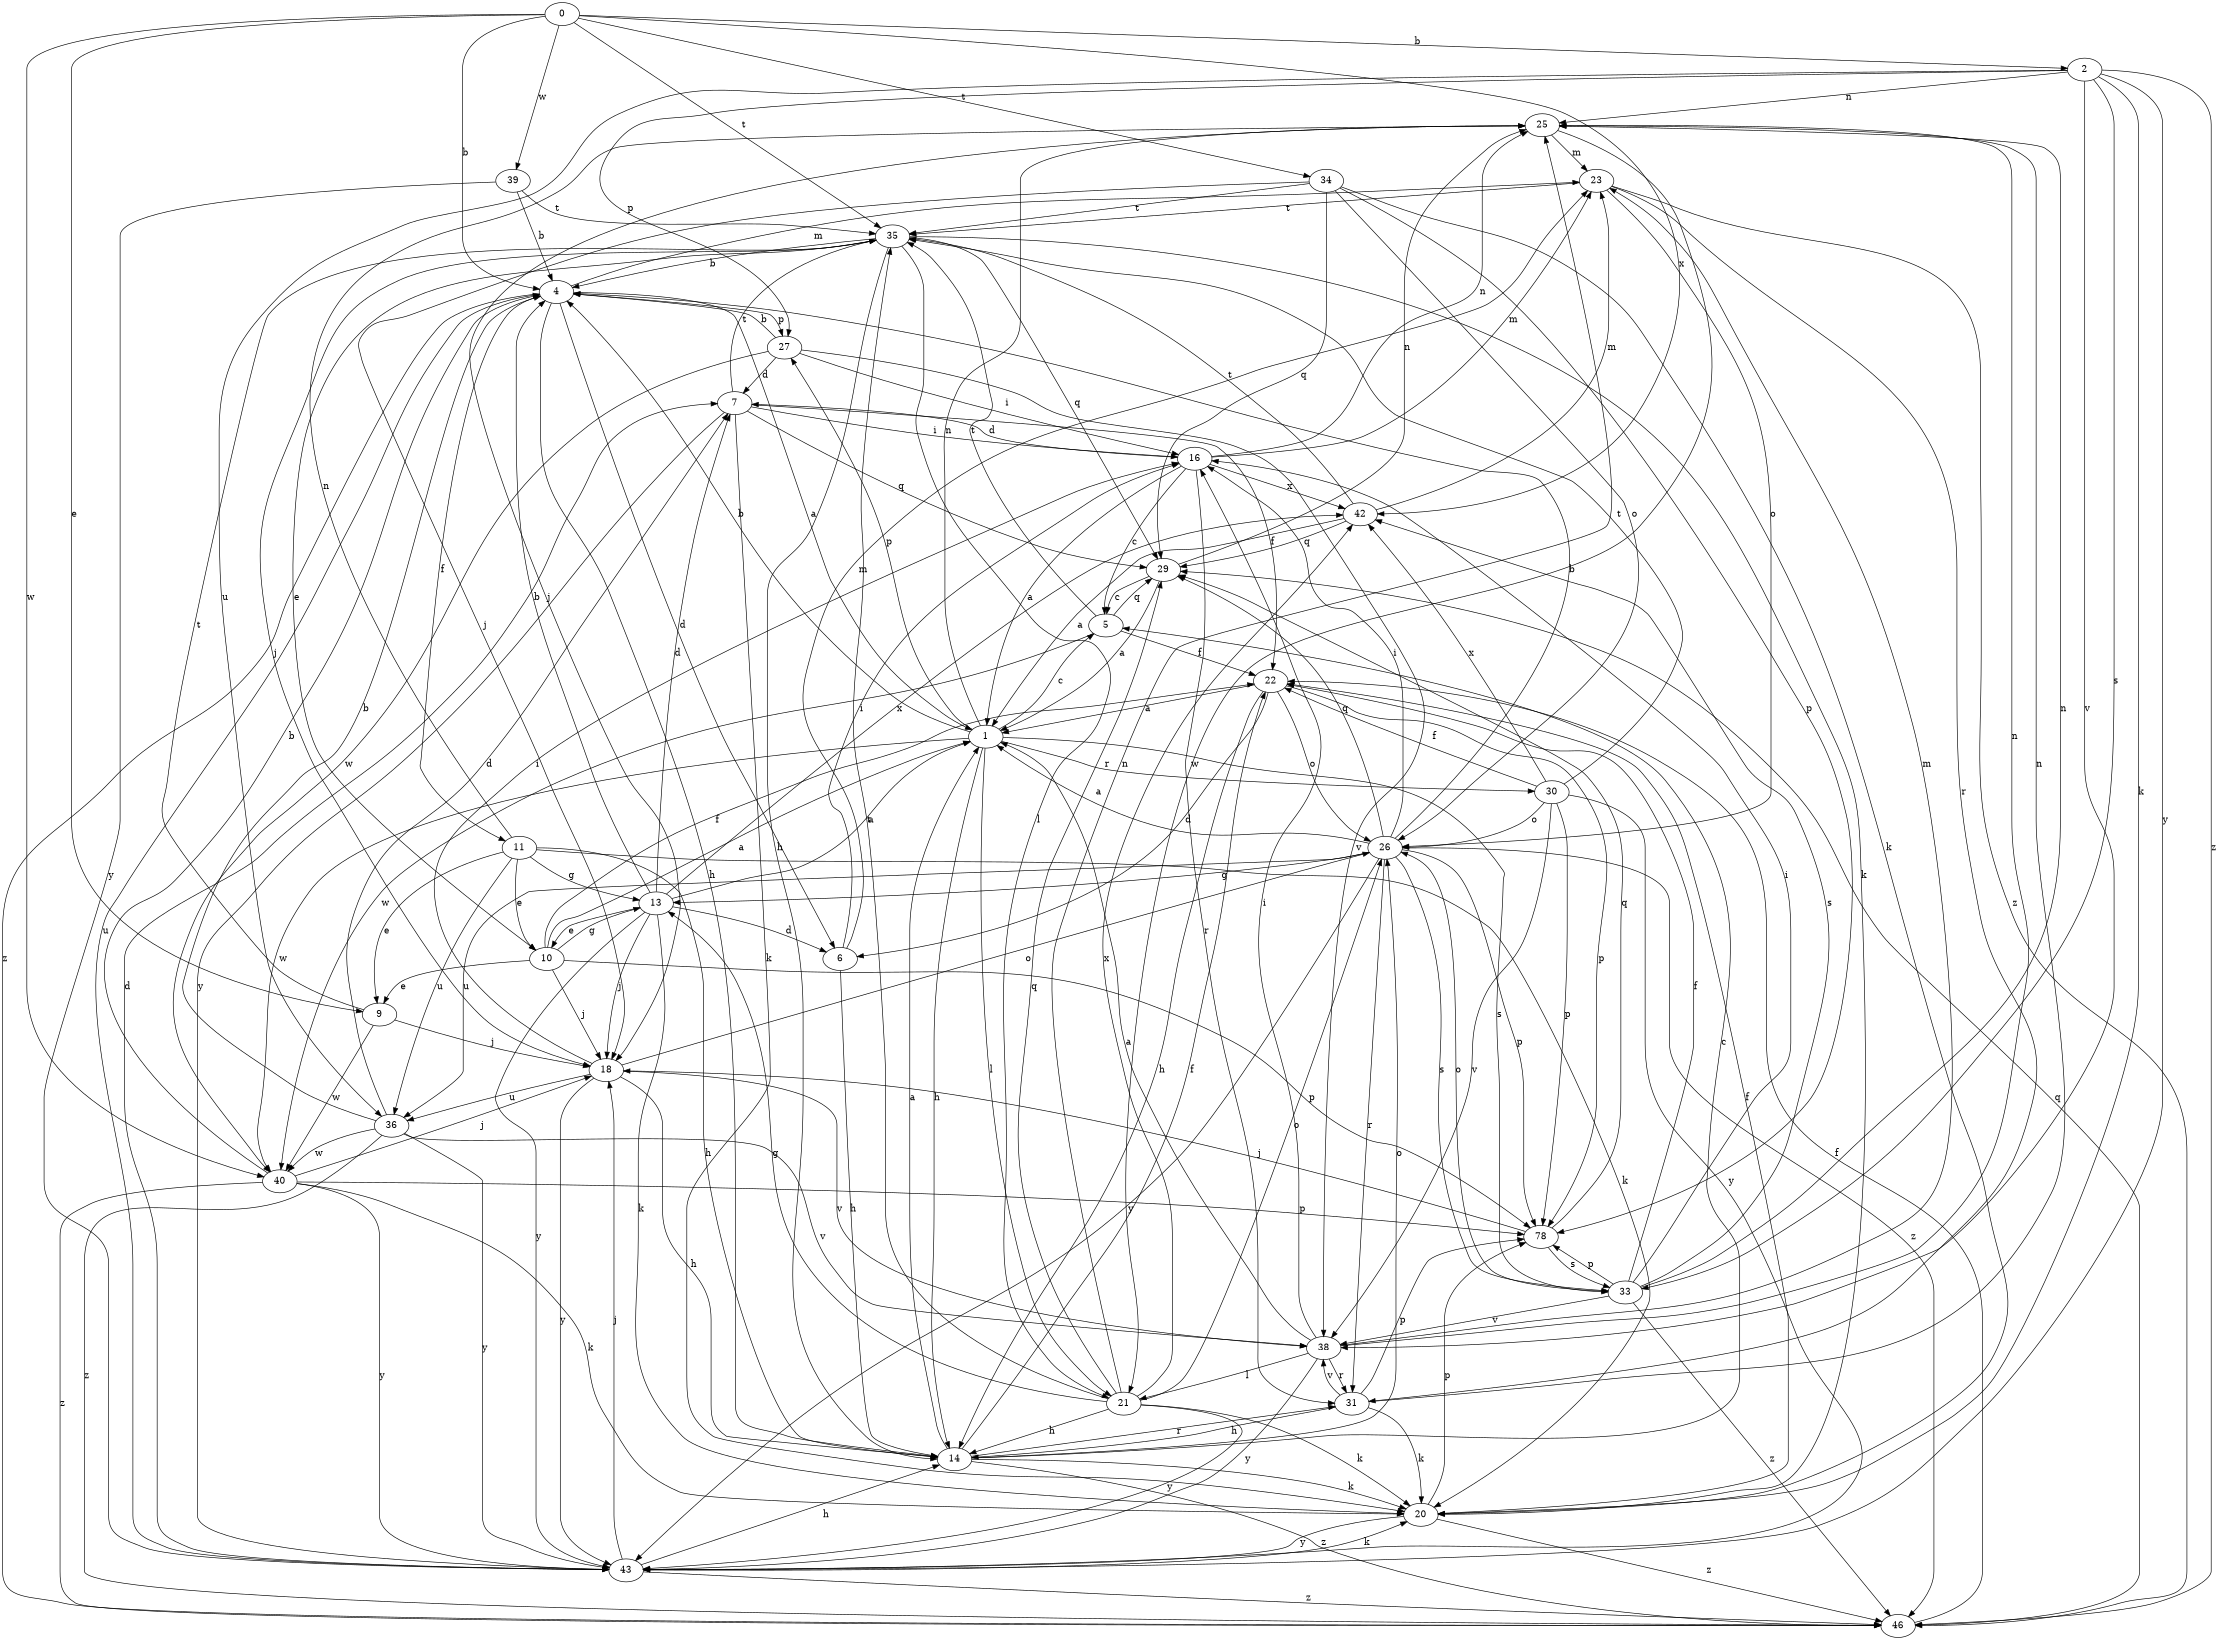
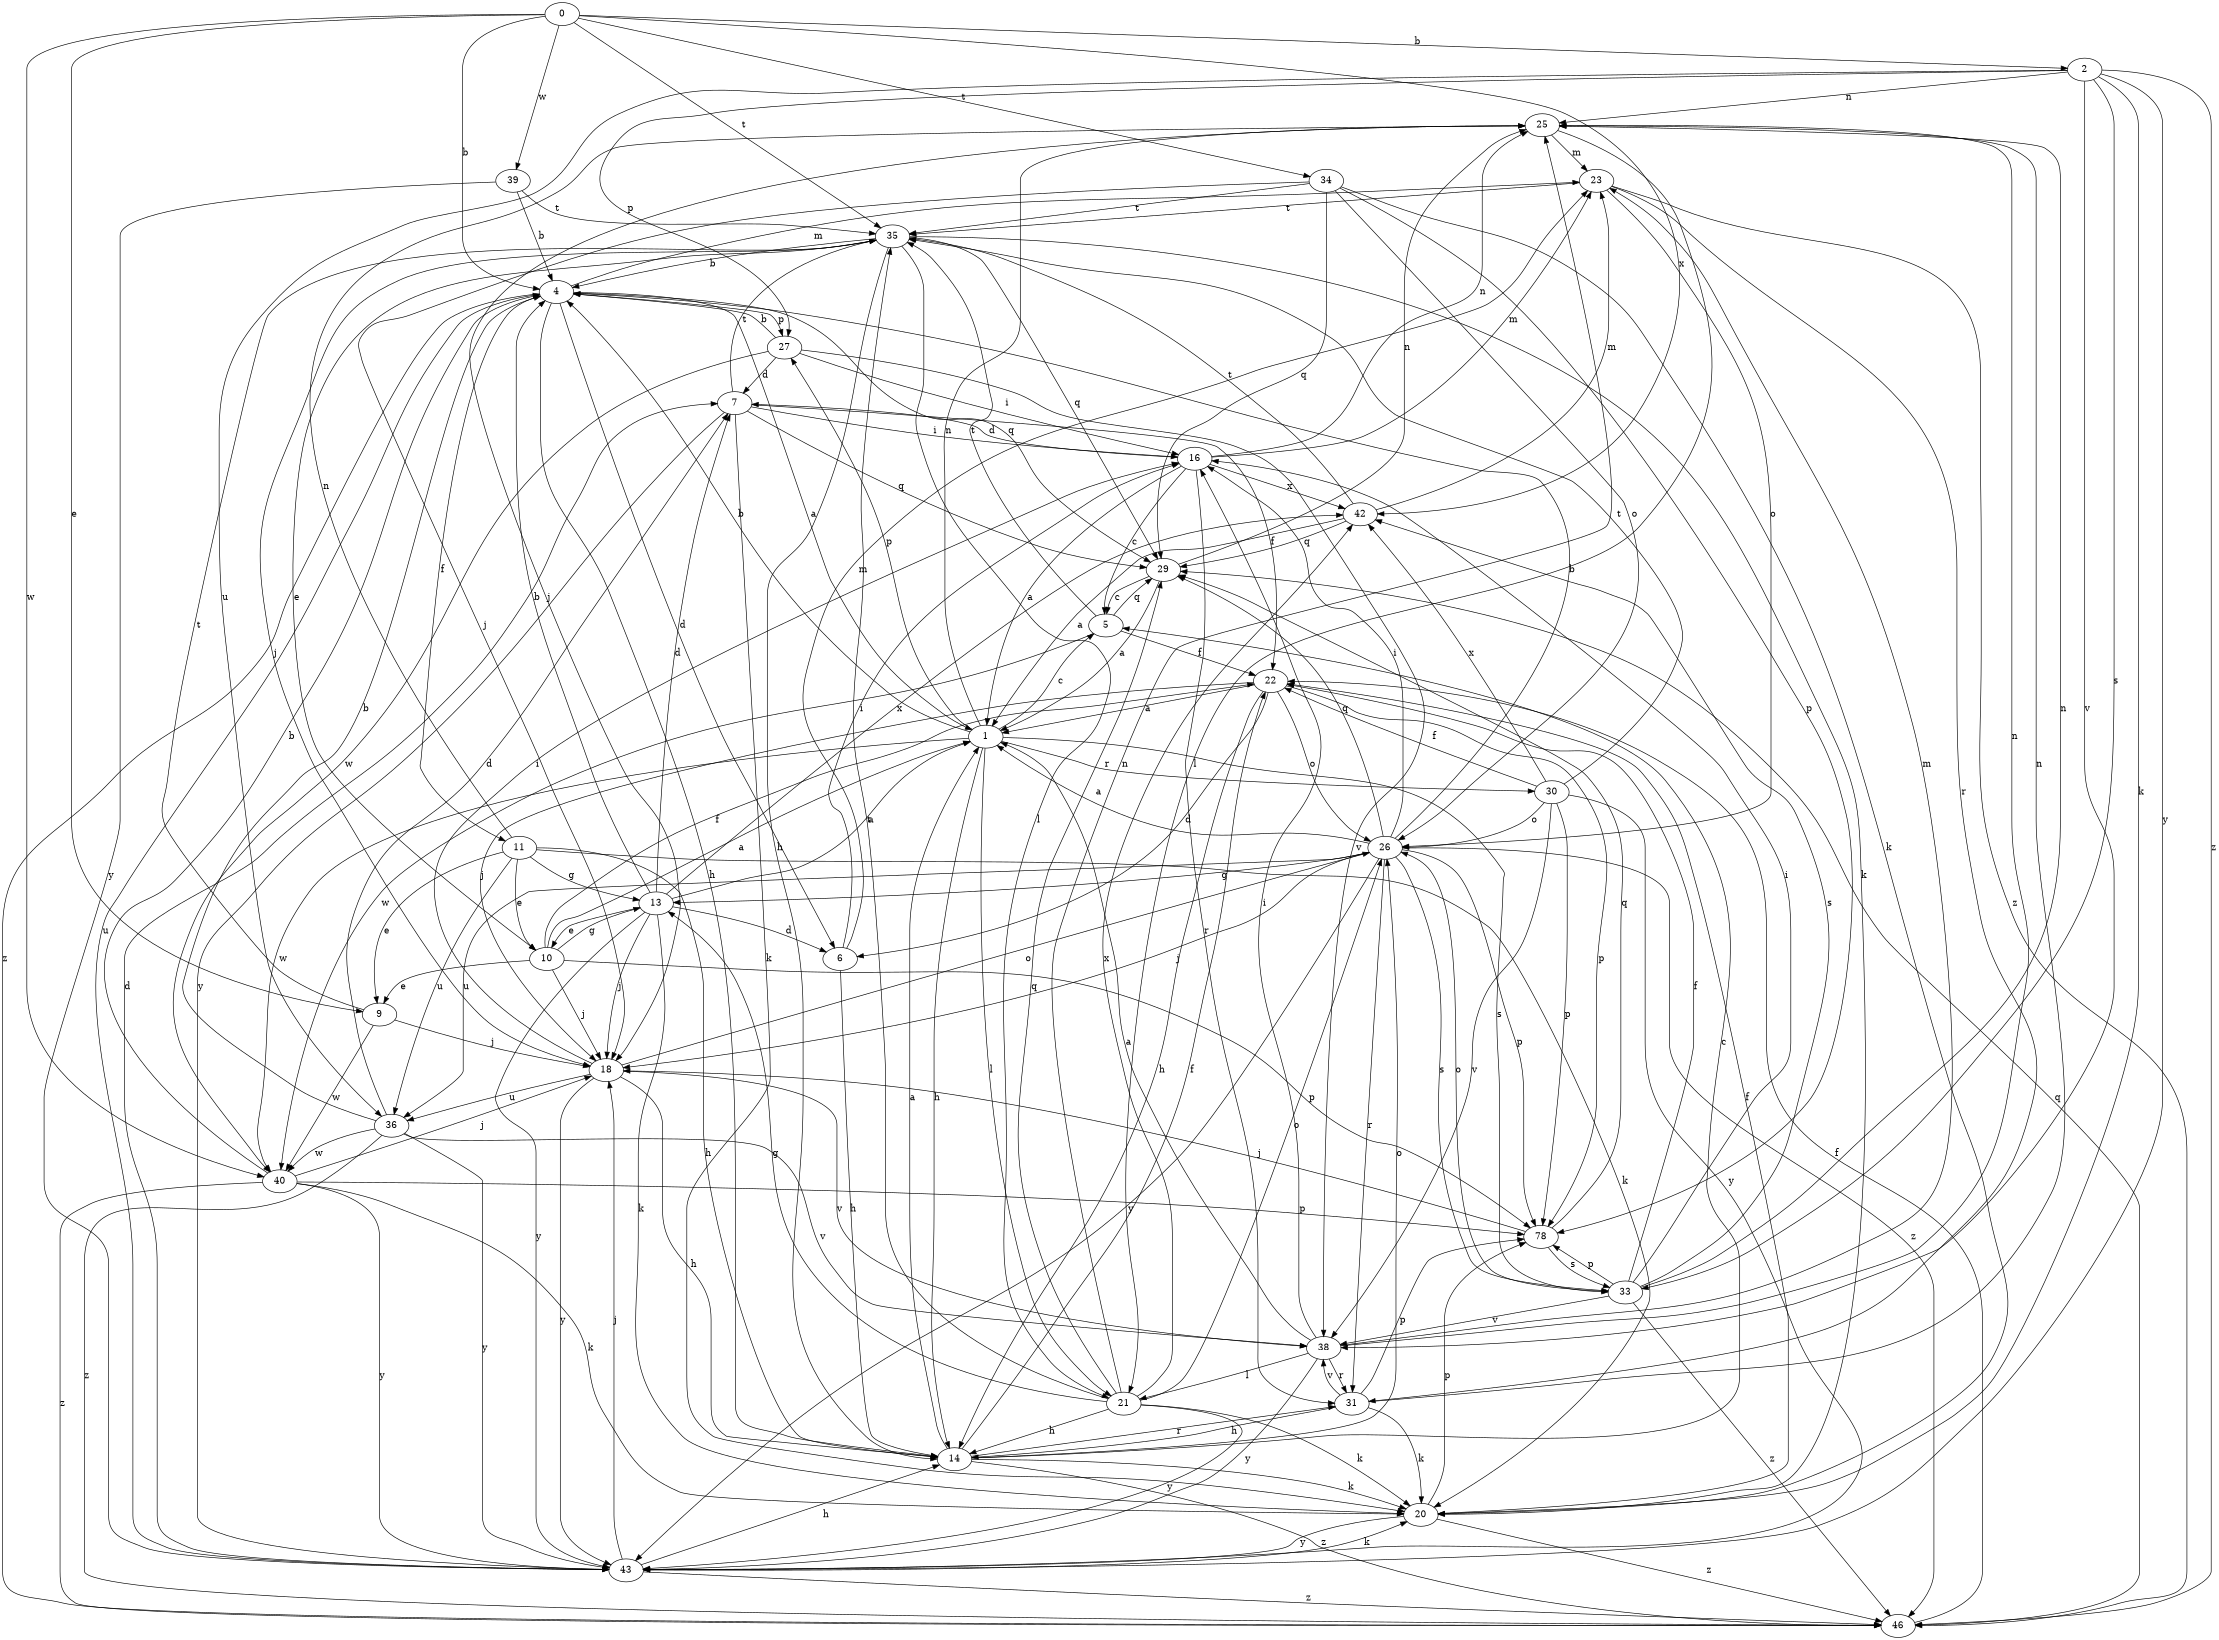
edge "4" -> "29": added, label "q"
edge "22" -> "18": added, label "j"
edge "25" -> "21": label "w" -> "l"
edge "26" -> "18": added, label "j"
